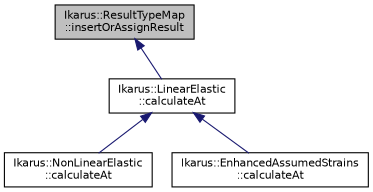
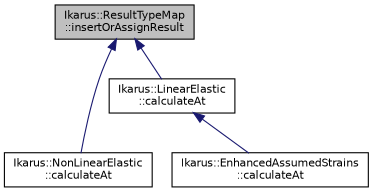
edge "Ikarus::NonLinearElastic ::calculateAt" -> "Ikarus::LinearElastic ::calculateAt": now "Ikarus::NonLinearElastic ::calculateAt" -> "Ikarus::ResultTypeMap ::insertOrAssignResult"
